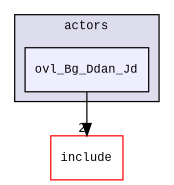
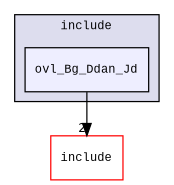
cluster "actors": label "actors" -> "include"
